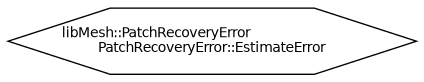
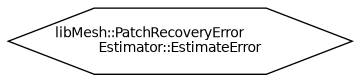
node "libMesh::PatchRecoveryError PatchRecoveryError::EstimateError": label "libMesh::PatchRecoveryError PatchRecoveryError::EstimateError" -> "libMesh::PatchRecoveryError Estimator::EstimateError"
